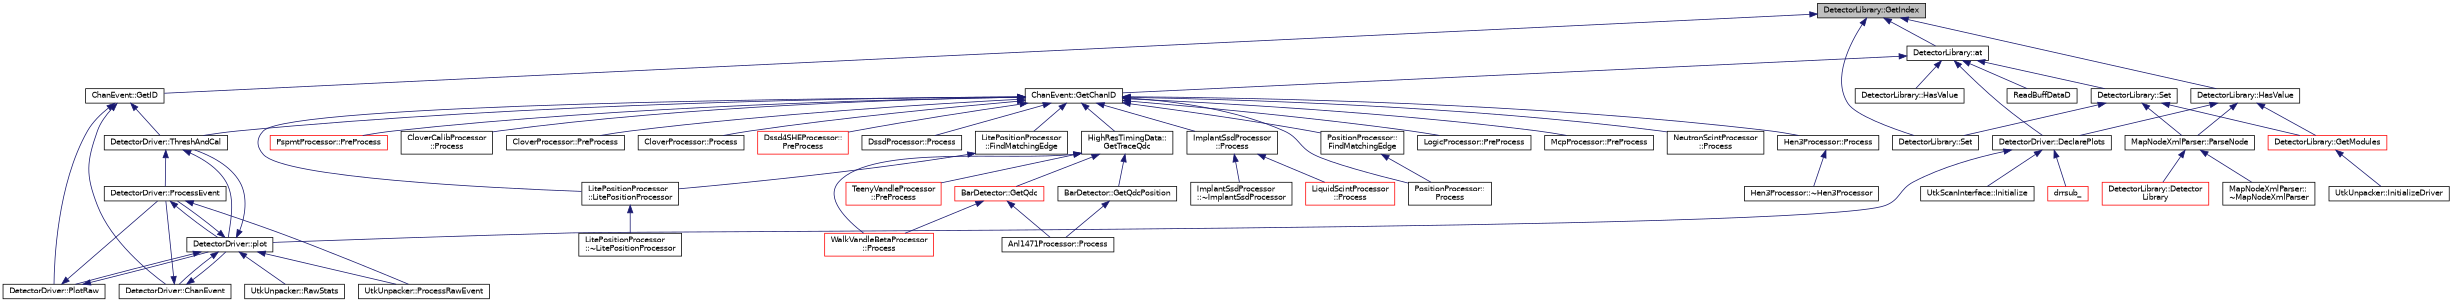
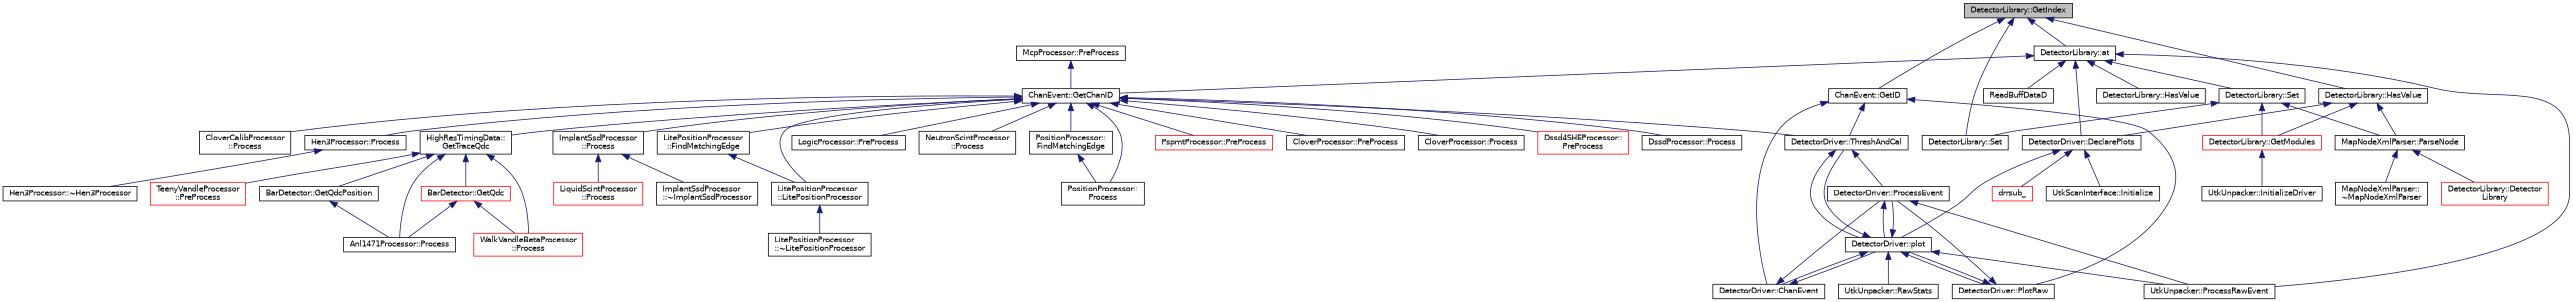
edge "UtkUnpacker::ProcessRawEvent" -> "DetectorLibrary::at": added
edge "McpProcessor::PreProcess" -> "ChanEvent::GetChanID": reversed
edge "Anl1471Processor::Process" -> "HighResTimingData:: GetTraceQdc": added
